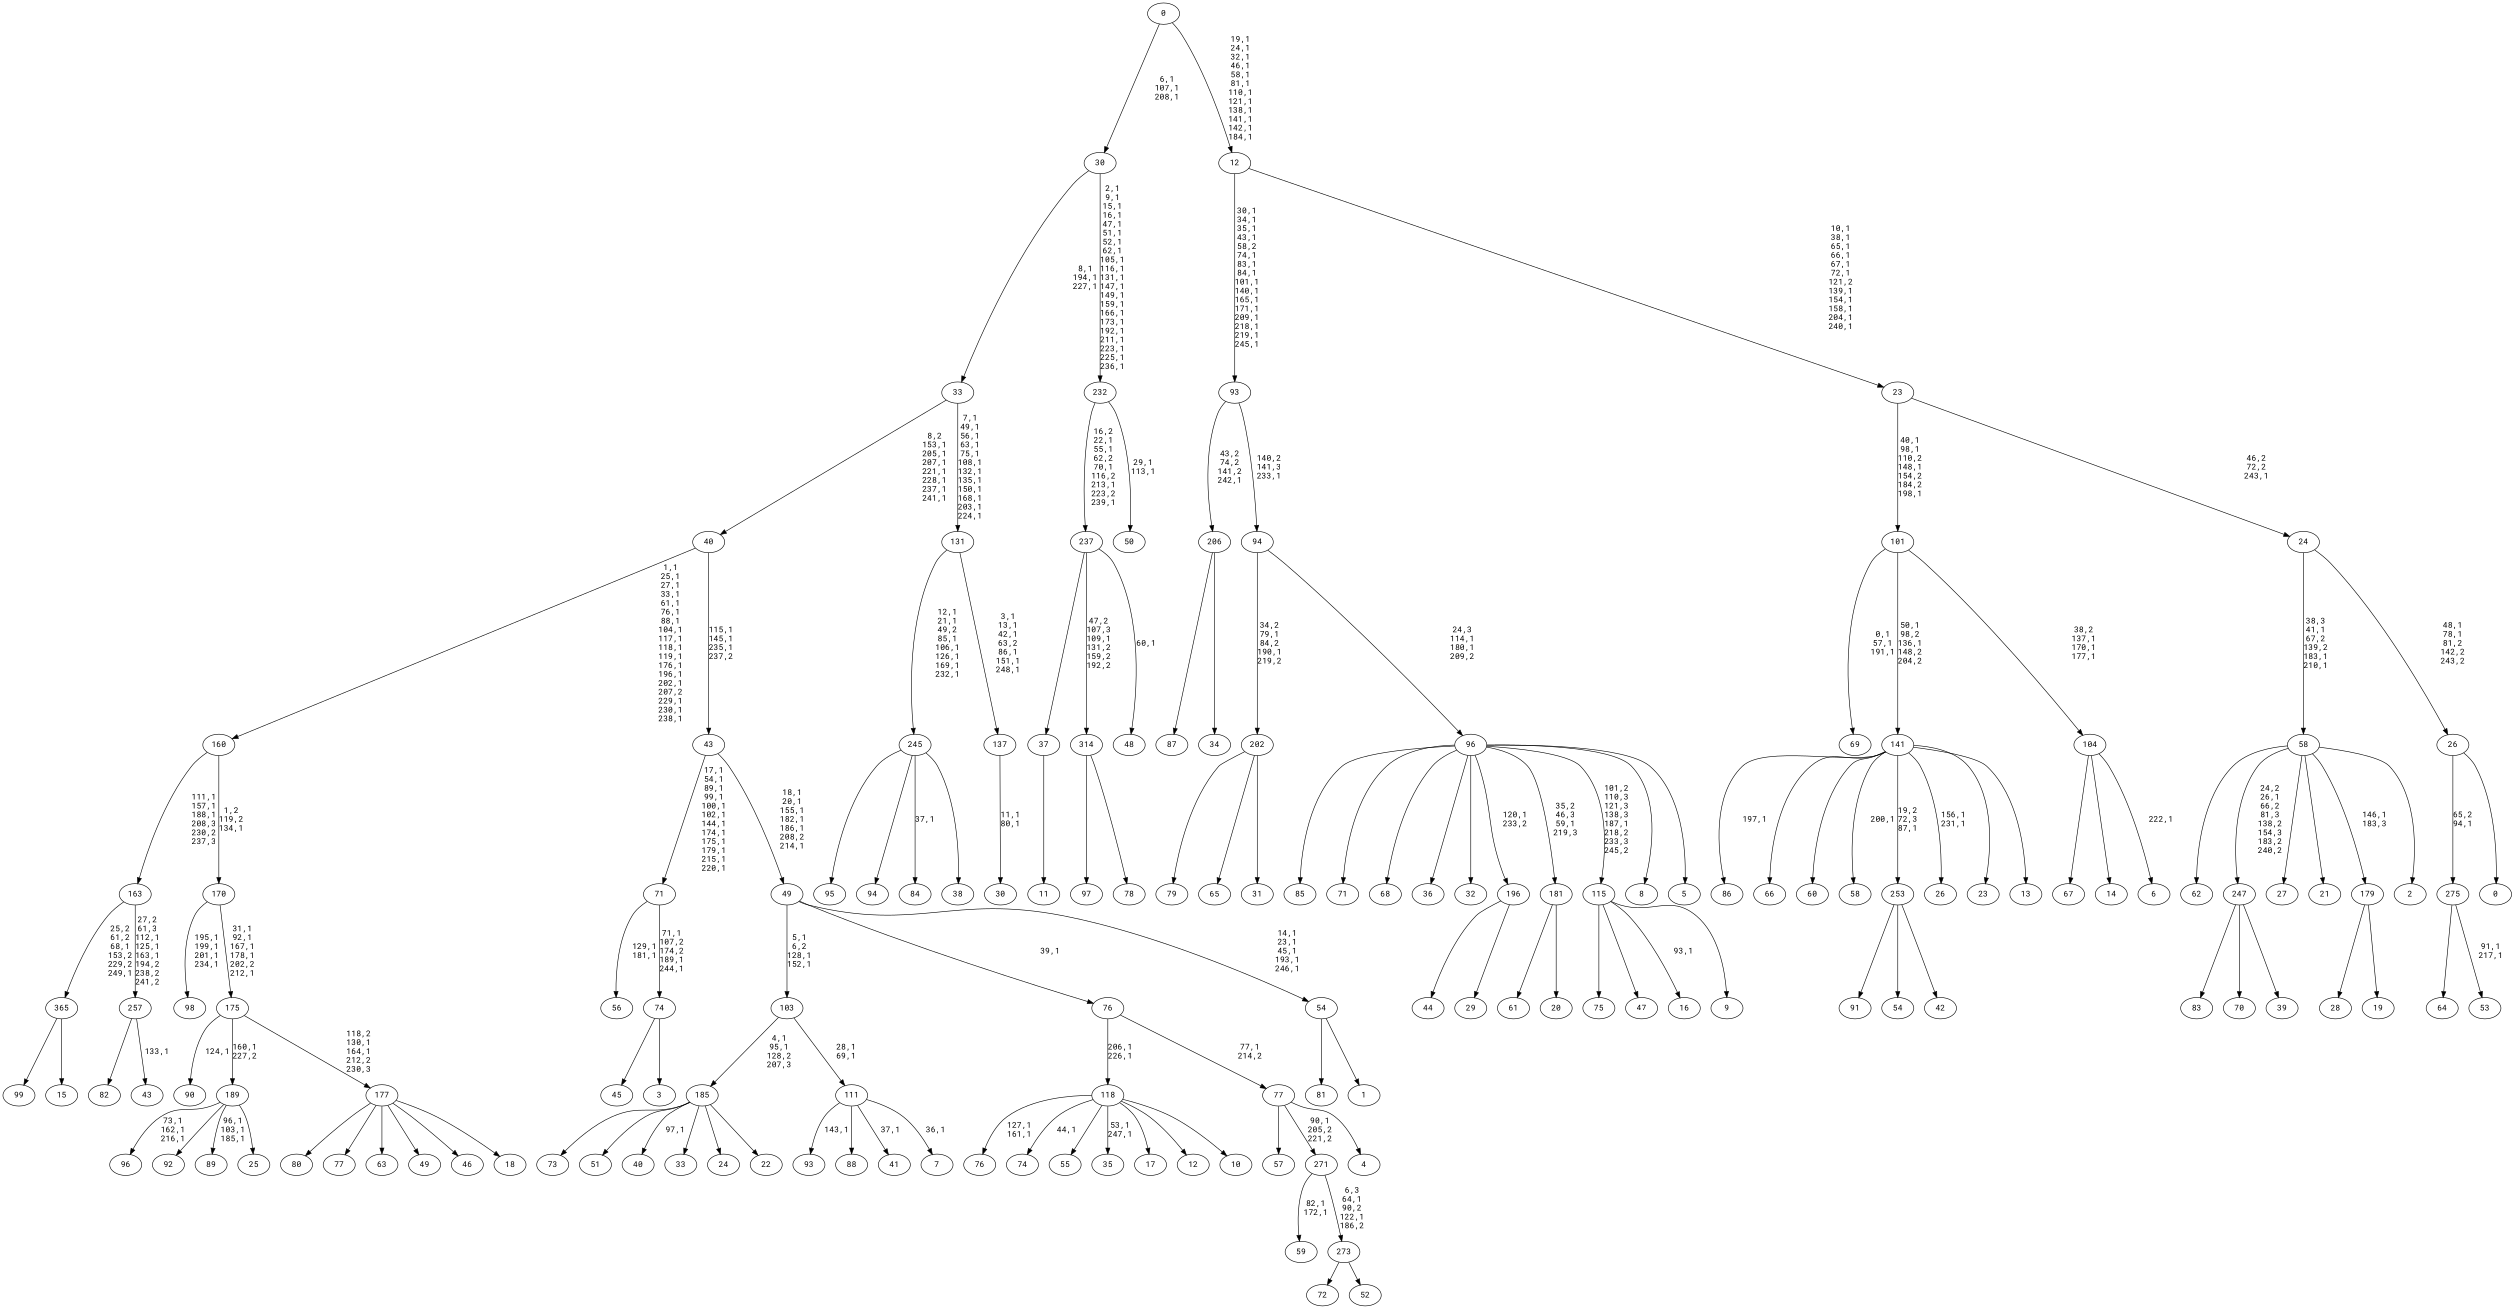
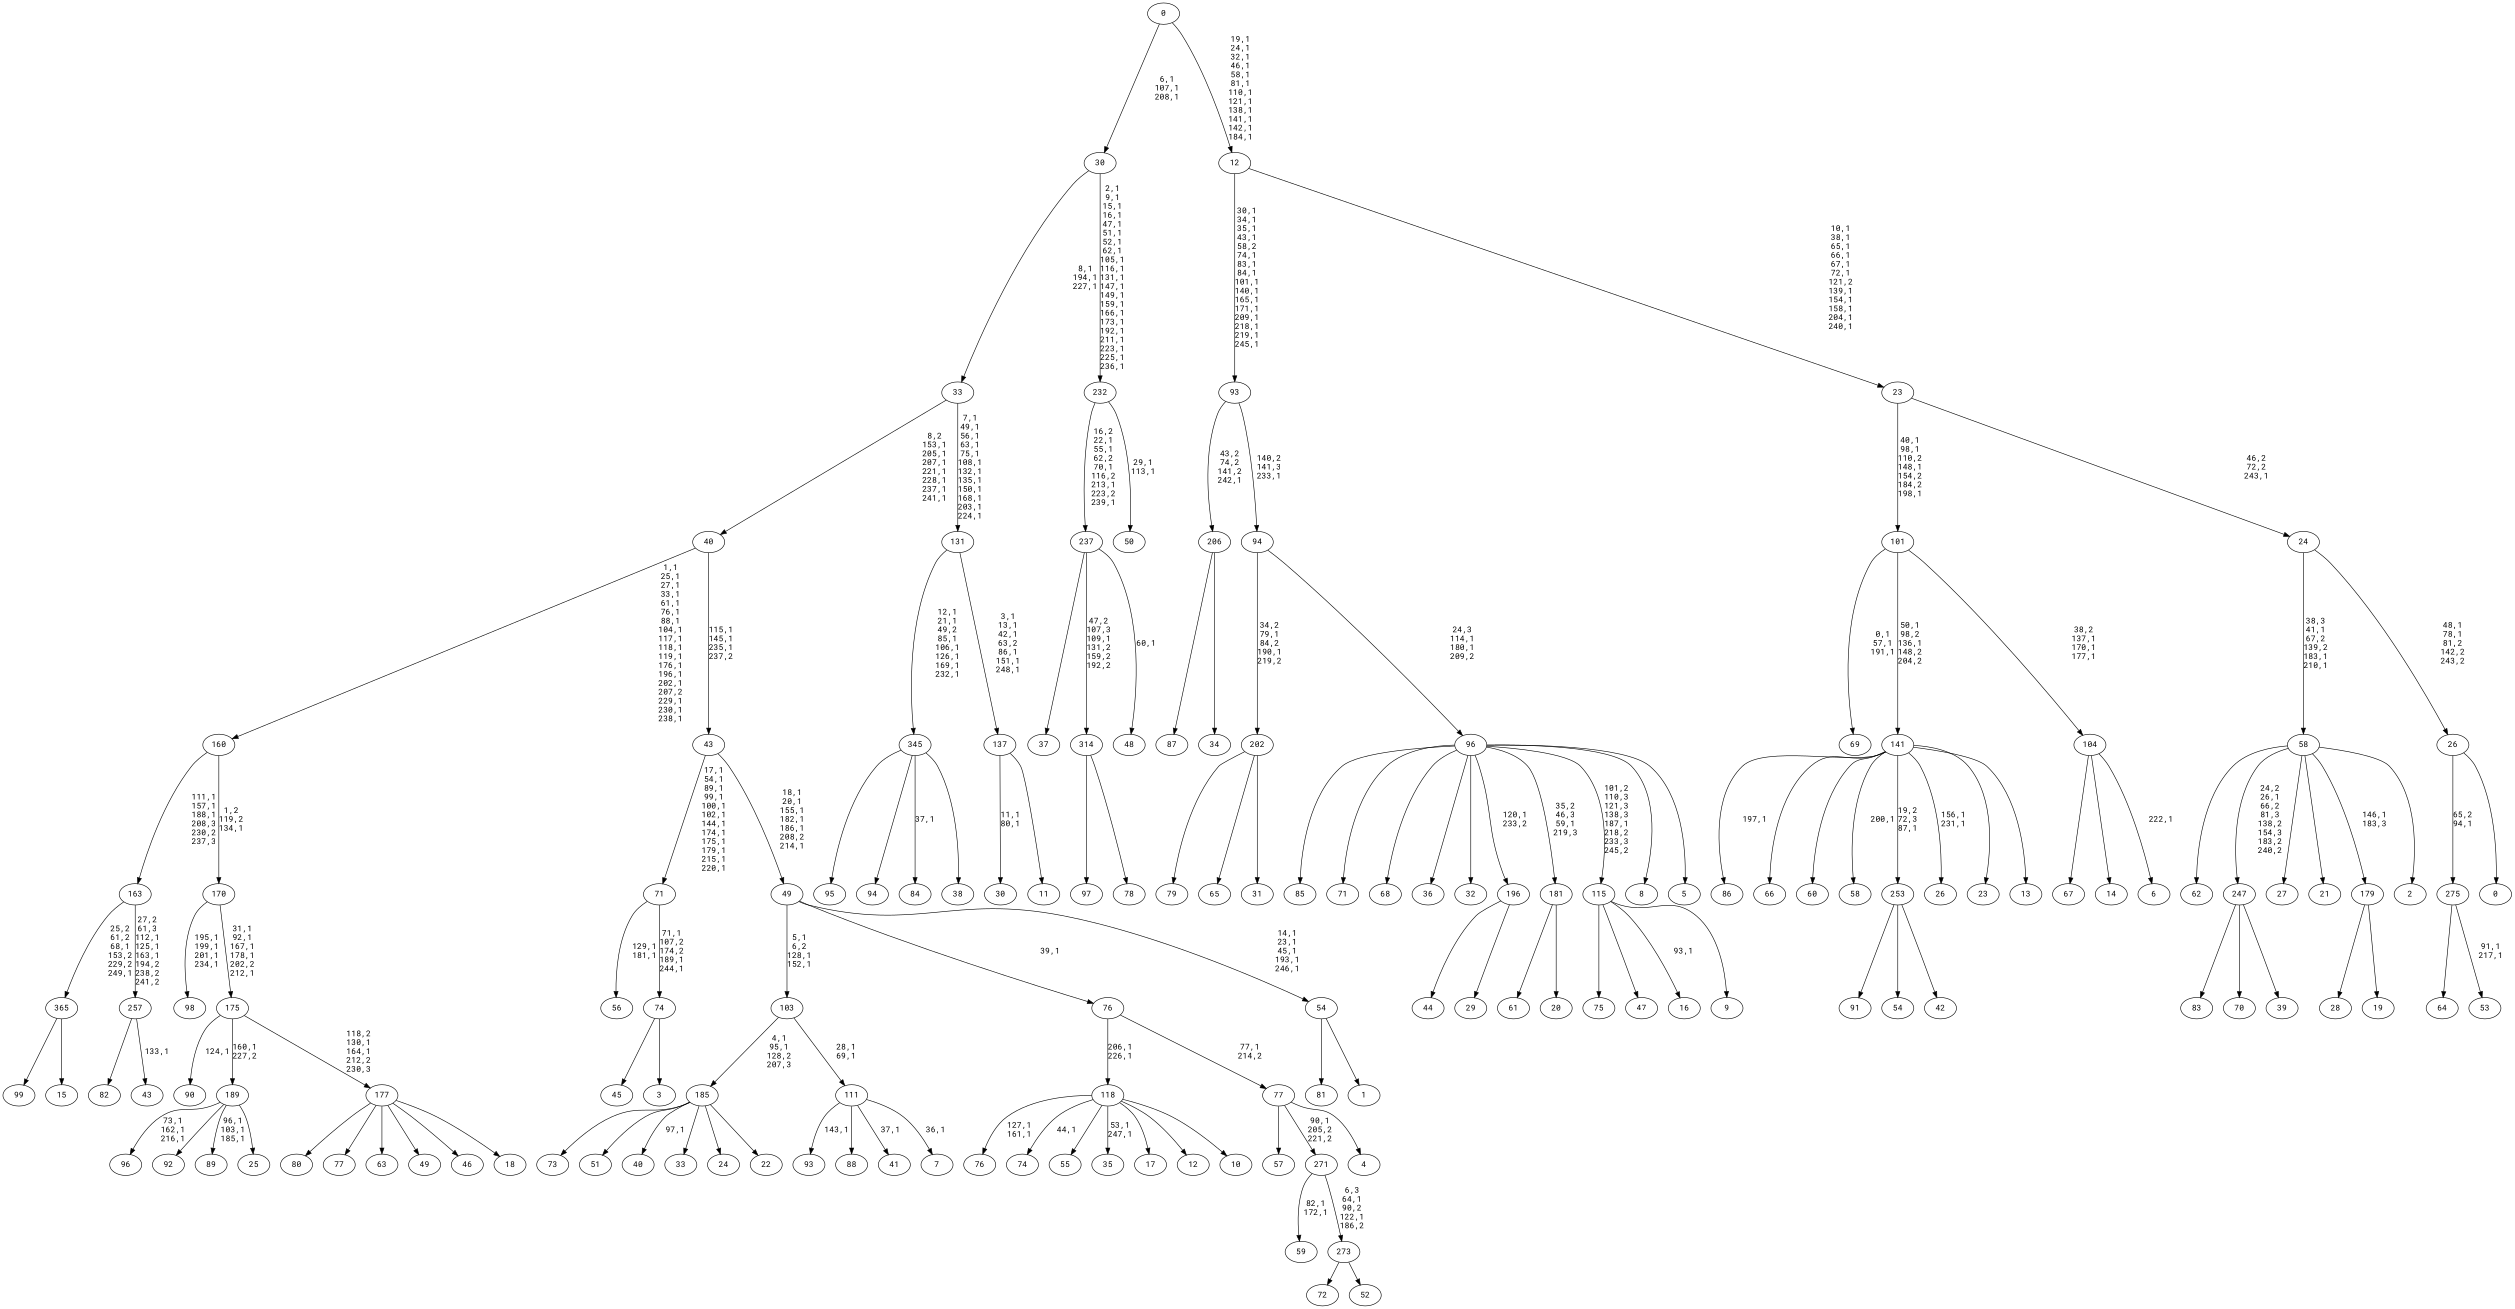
node "245": label "245" -> "345"
edge "37" -> "11": now "137" -> "11"
